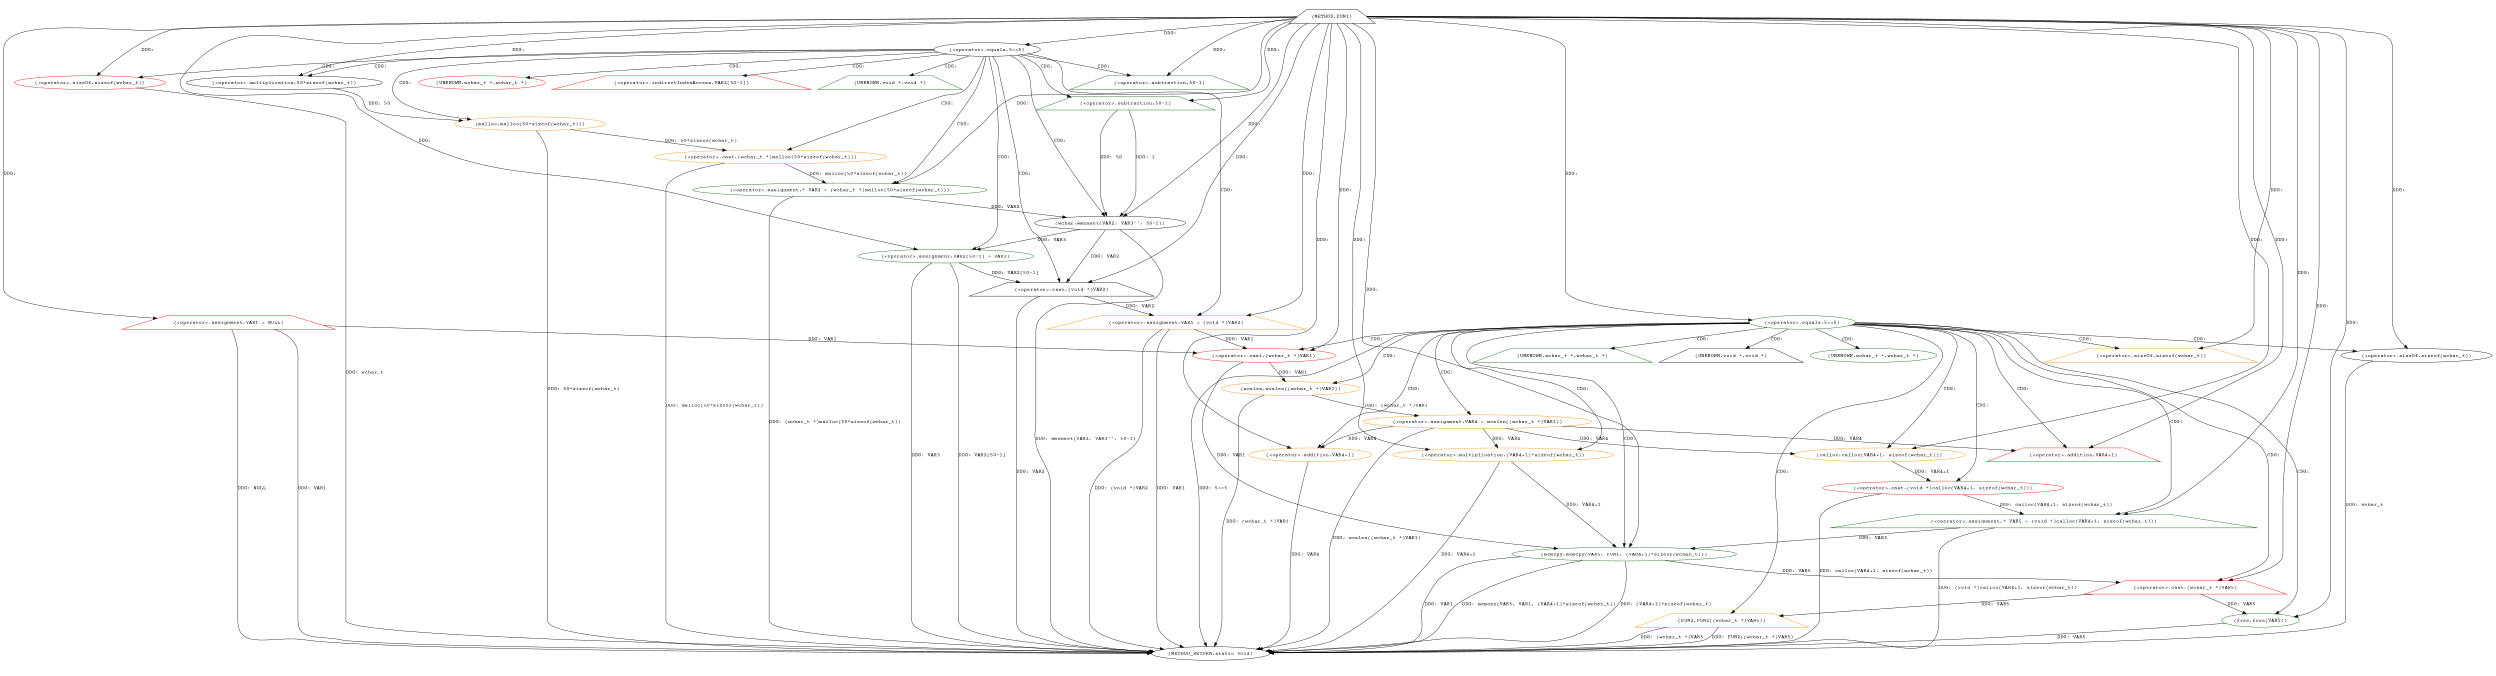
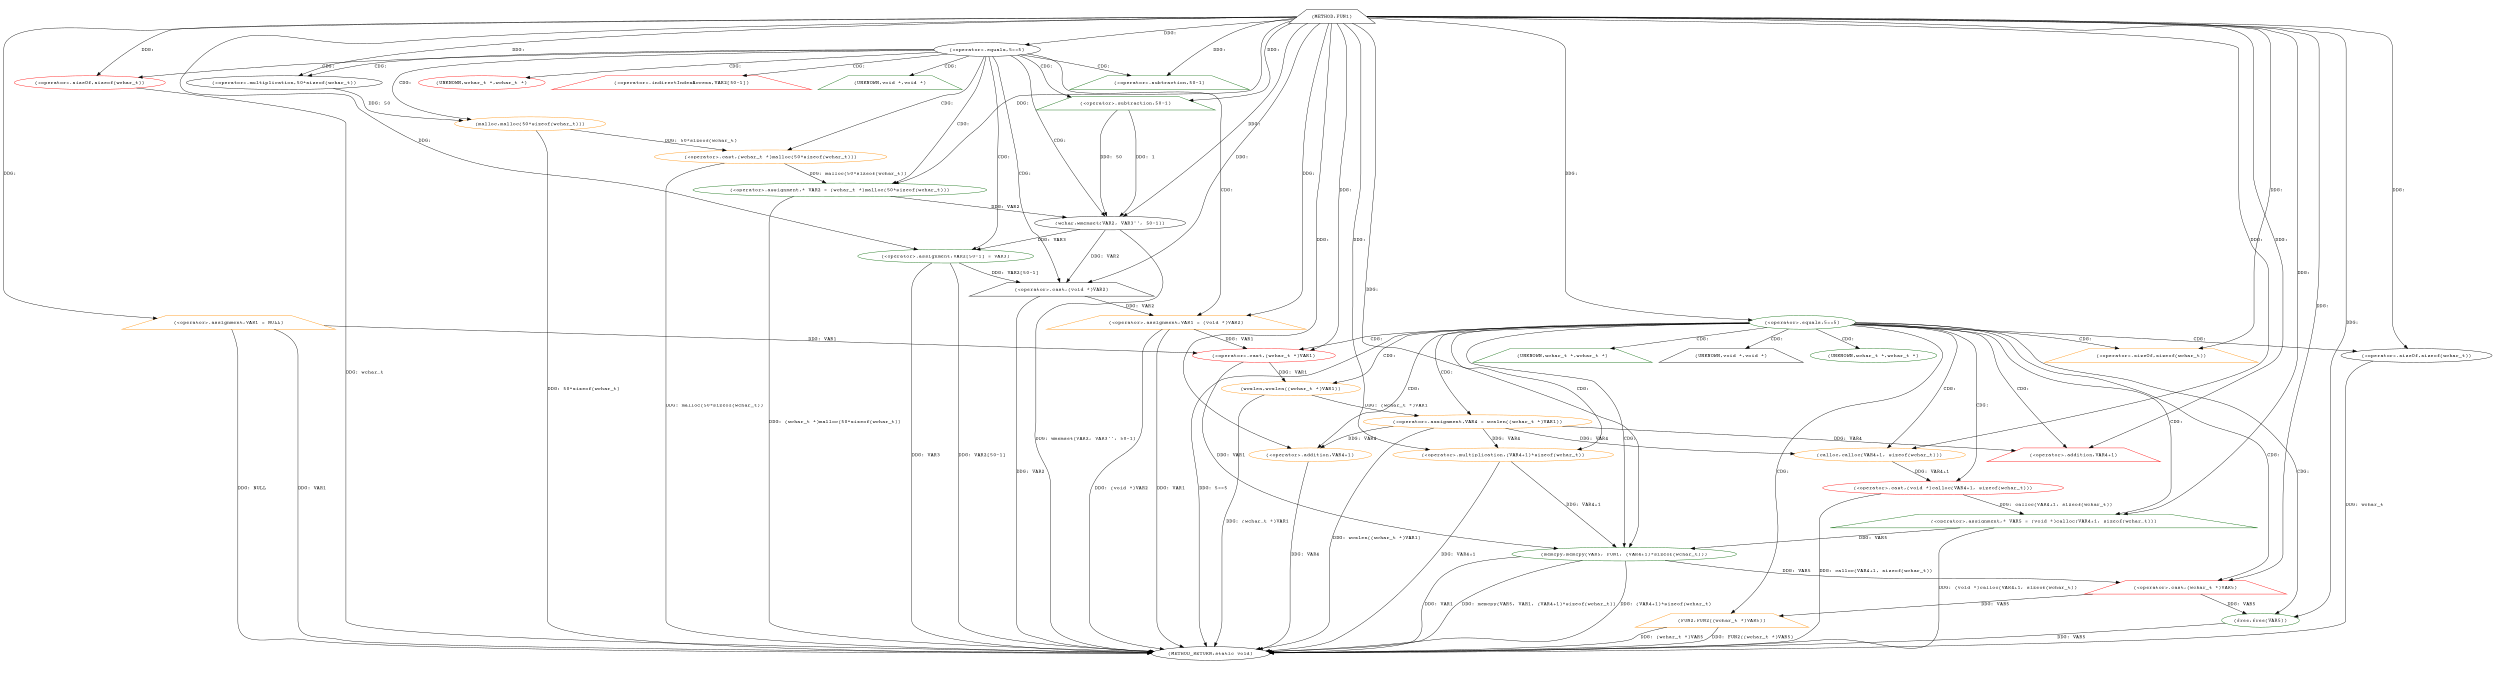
node "(<operator>.assignment,VAR1 = NULL)": color red -> darkorange
